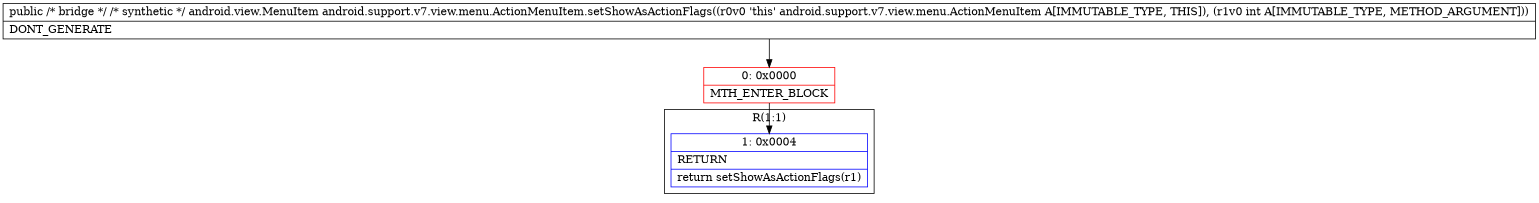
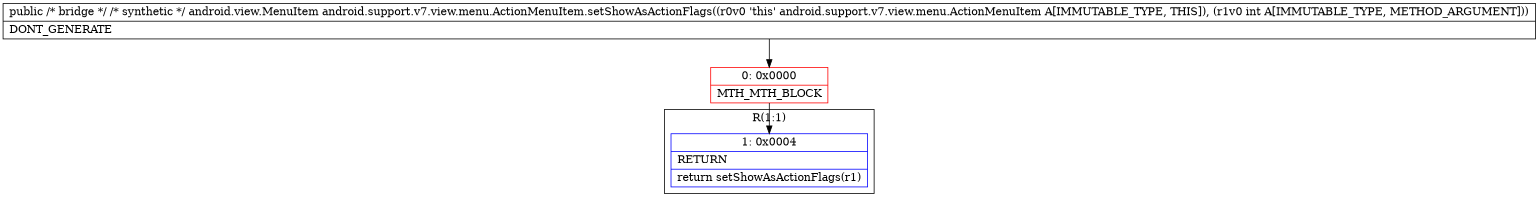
node "0: 0x0000": text "MTH_ENTER_BLOCK" -> "MTH_MTH_BLOCK"
